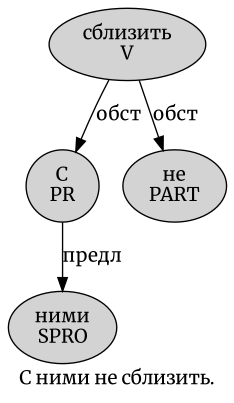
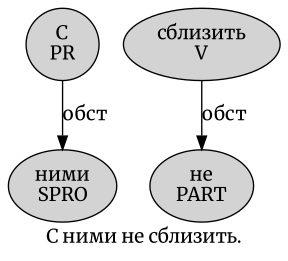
edge "сблизить V" -> "С PR": removed, label "обст"
edge "С PR" -> "ними SPRO": label "предл" -> "обст"
